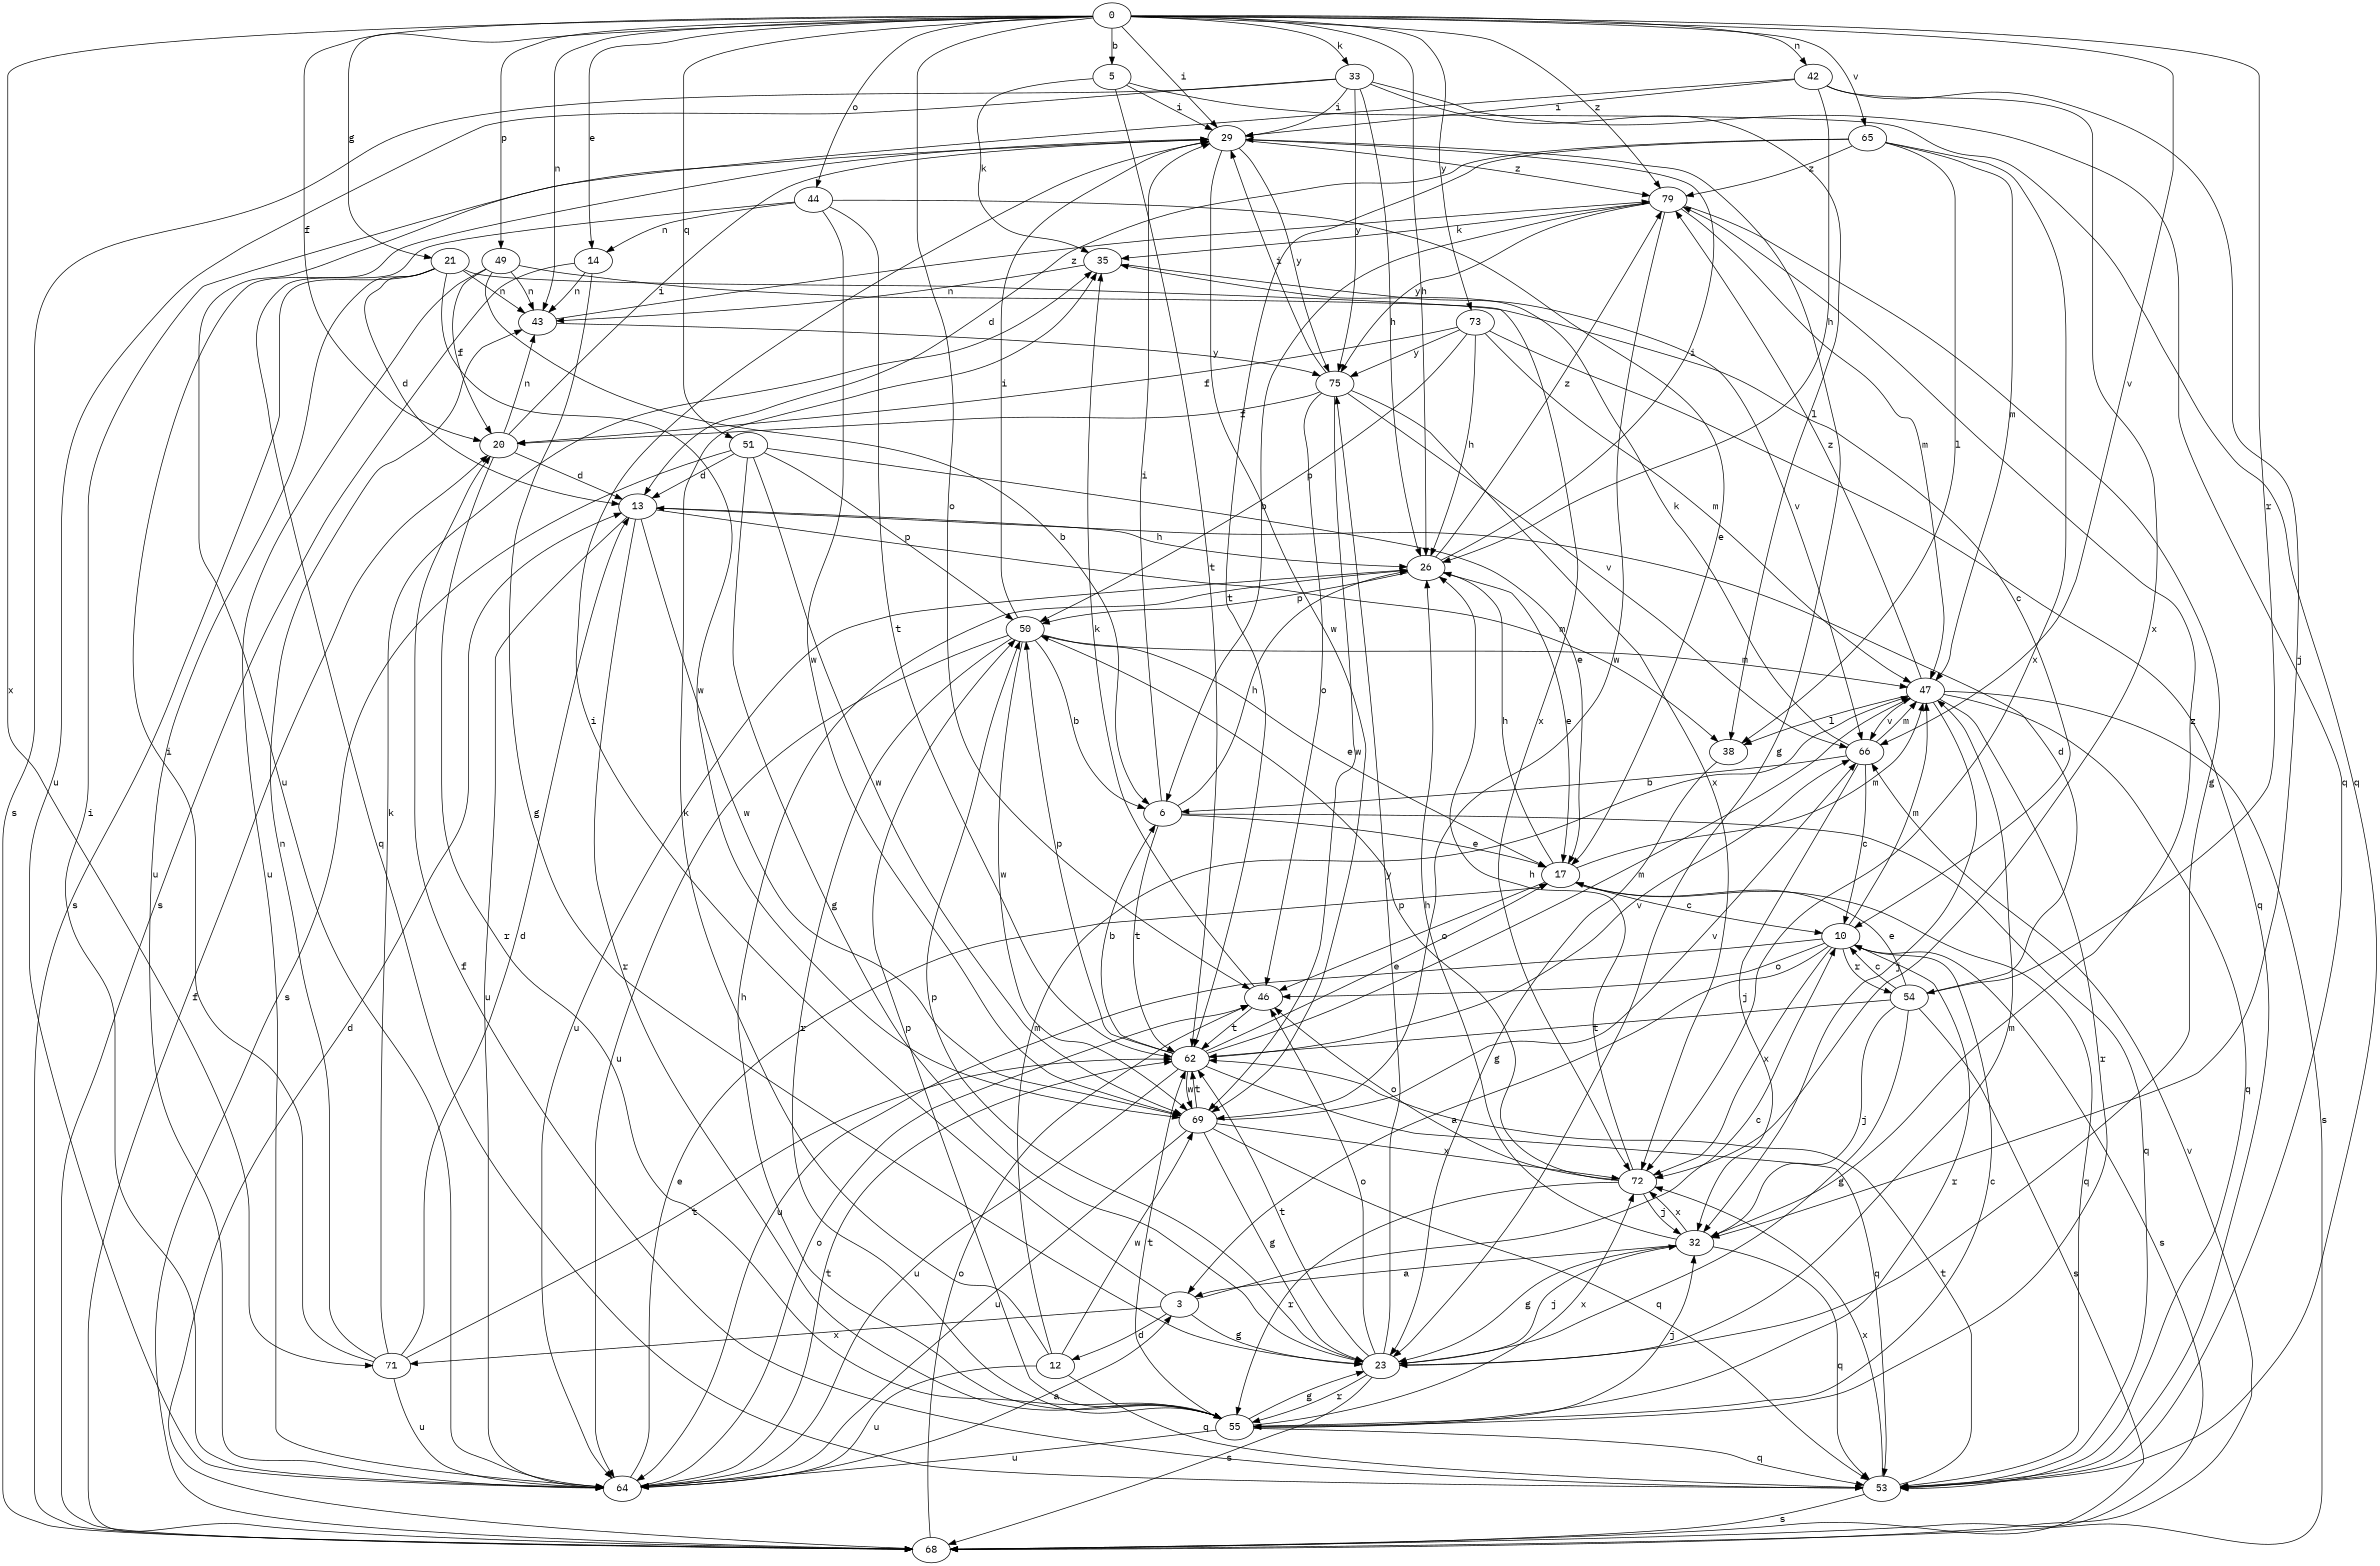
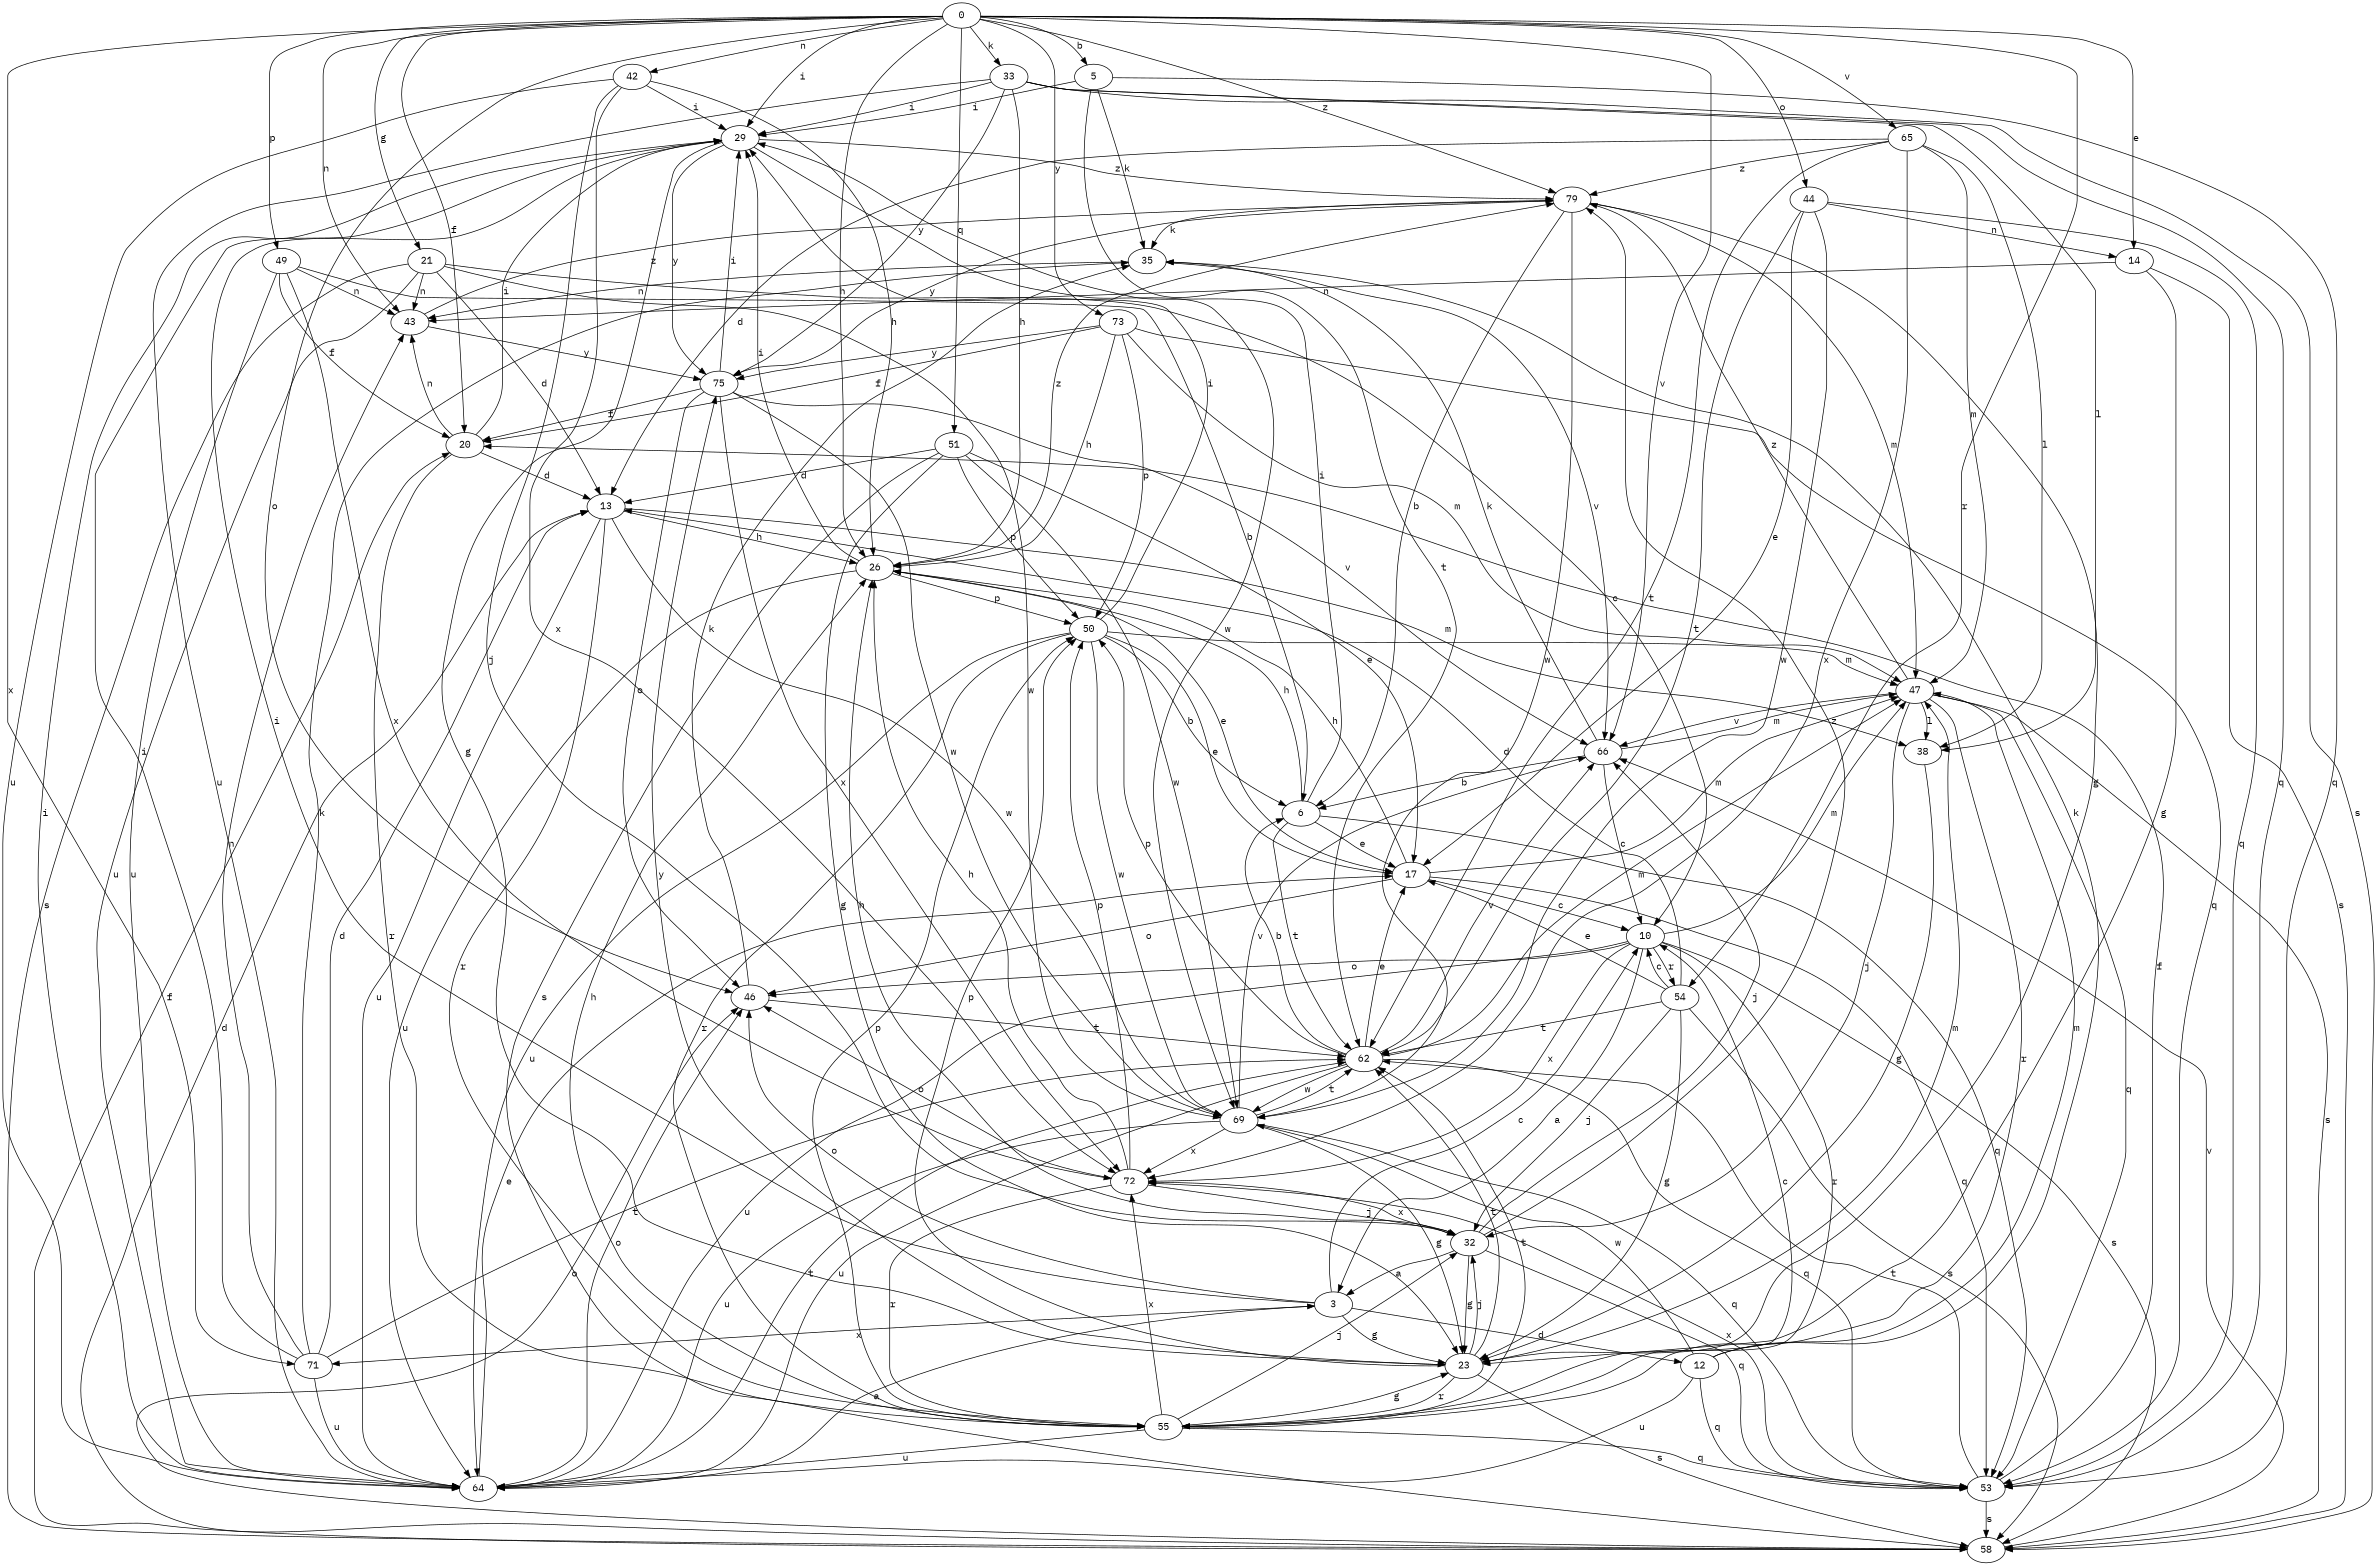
edge "66" -> "32": reversed
edge "23" -> "46": now "3" -> "46"
node "68": label "68" -> "58"
